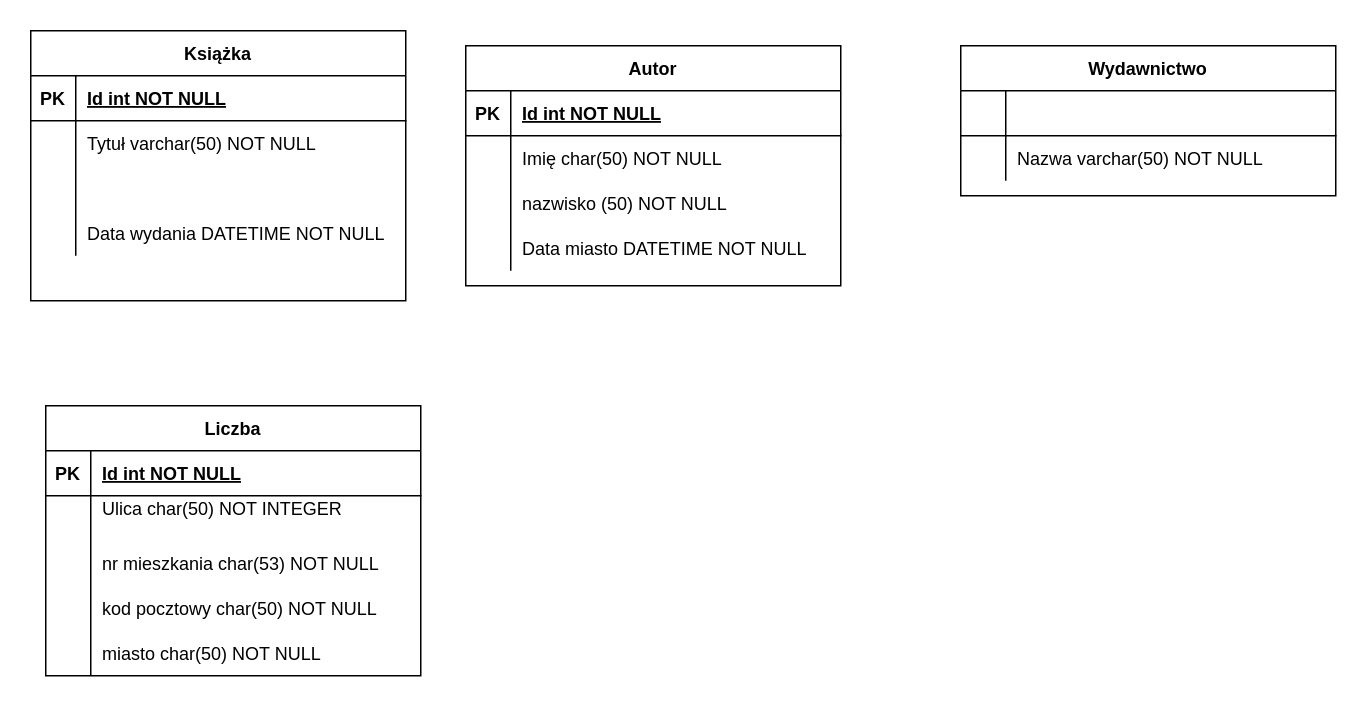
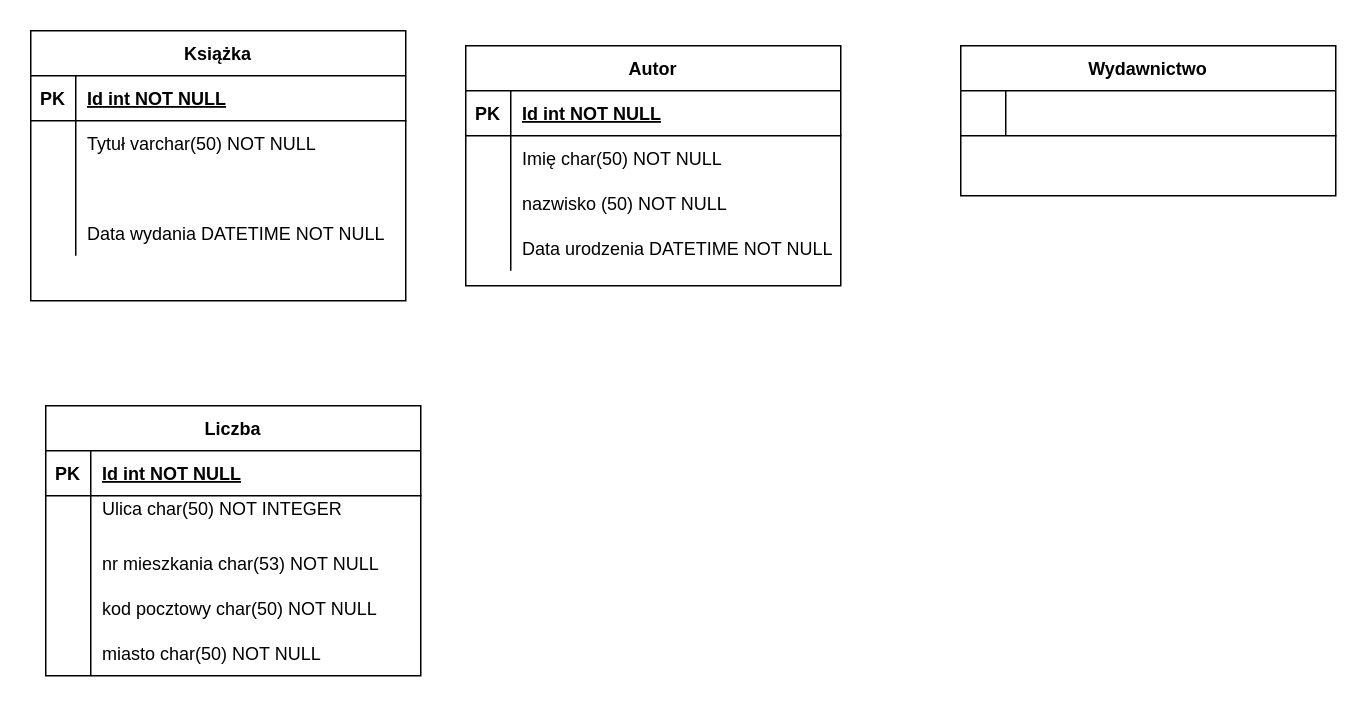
node "Nazwa varchar(50) NOT NULL": removed
node "Data miasto DATETIME NOT NULL": label "Data miasto DATETIME NOT NULL" -> "Data urodzenia DATETIME NOT NULL"
